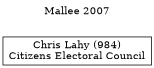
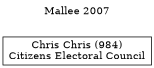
node "Chris Lahy (984) Citizens Electoral Council": label "Chris Lahy (984) Citizens Electoral Council" -> "Chris Chris (984) Citizens Electoral Council"
